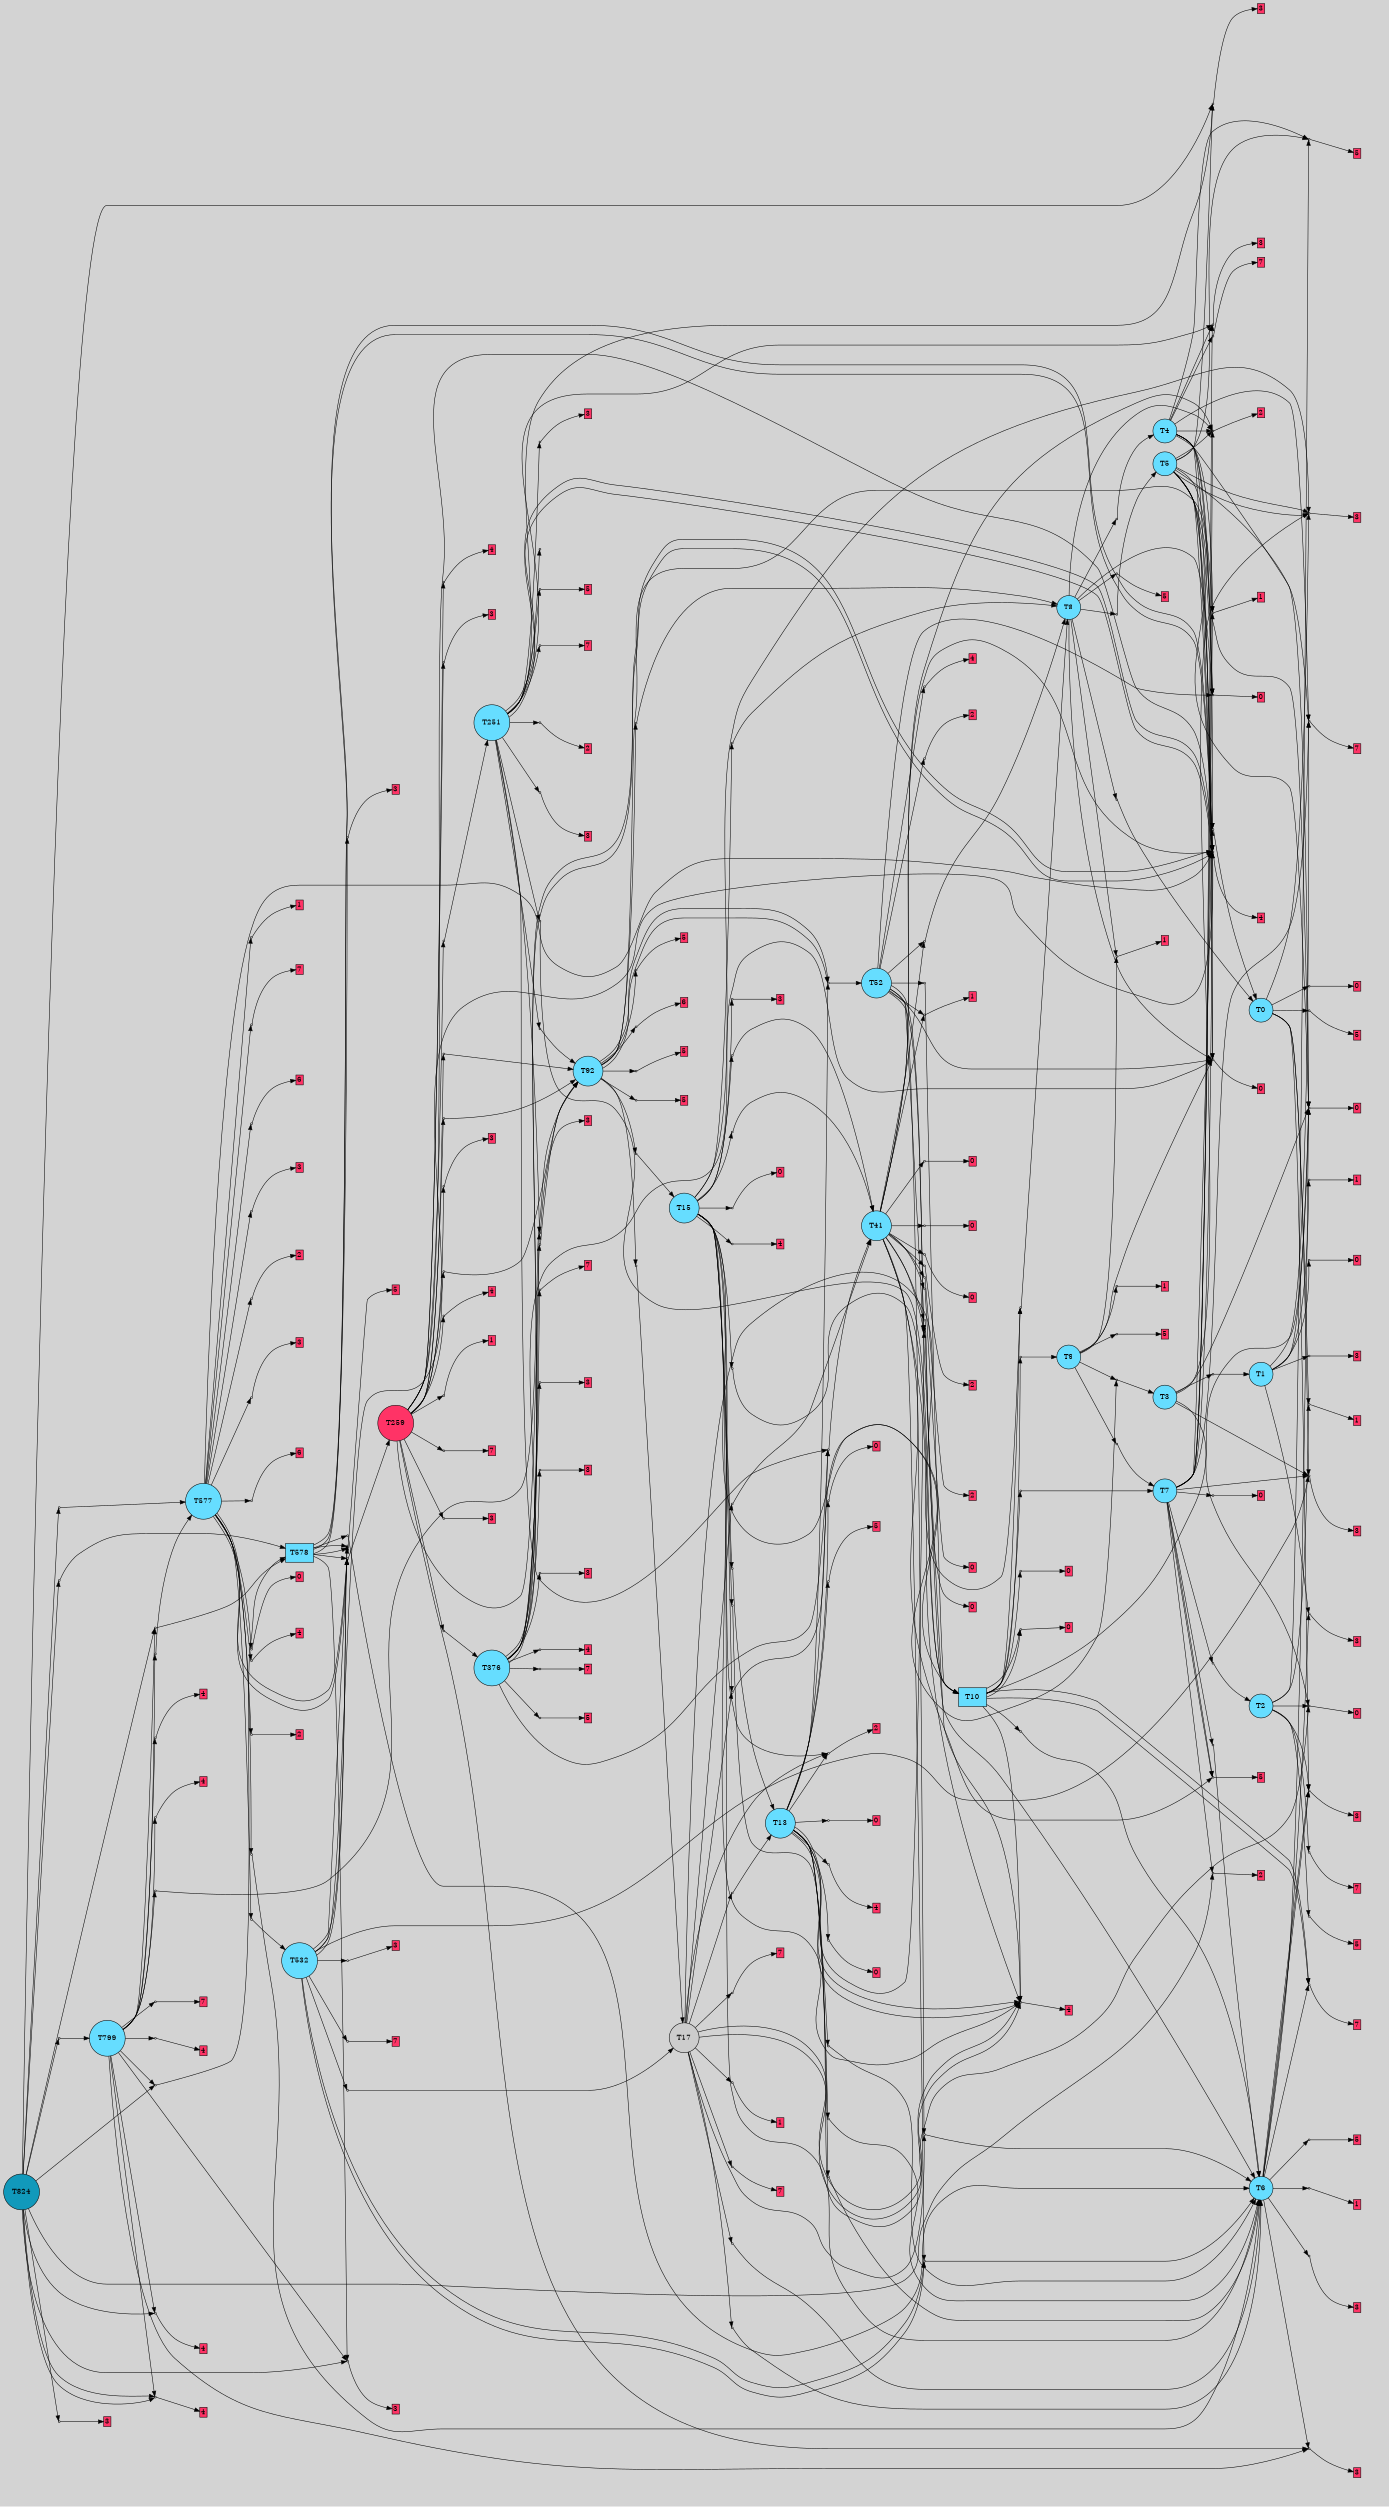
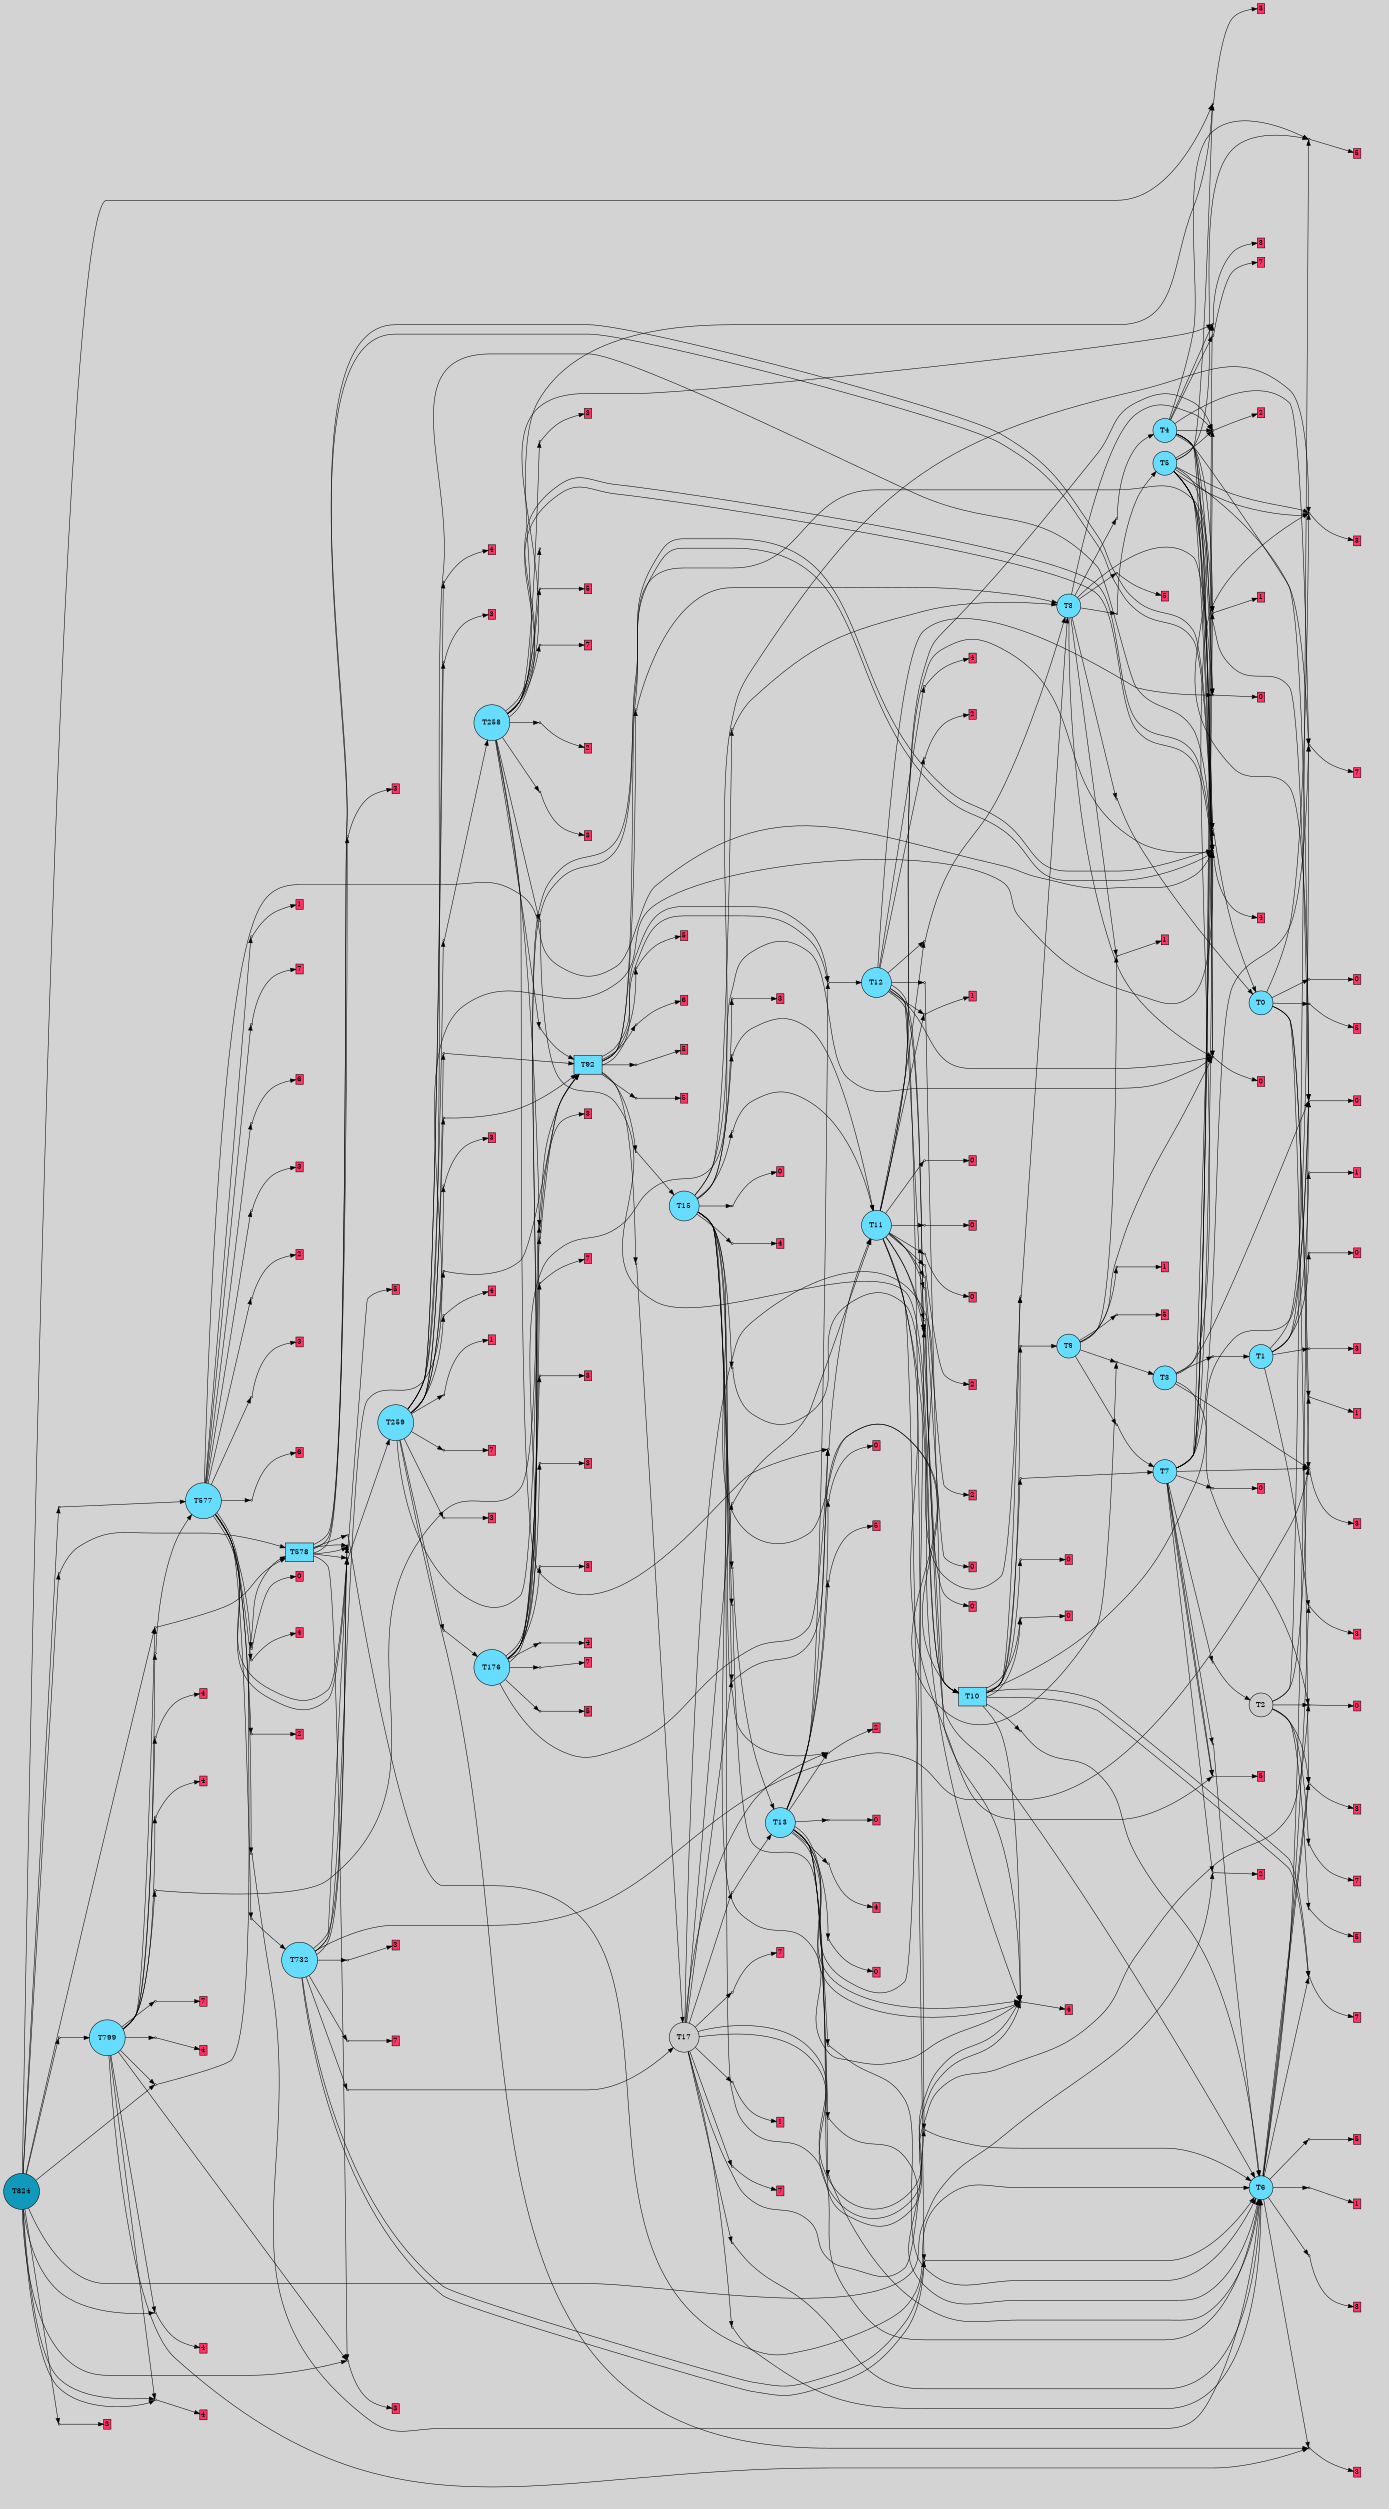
node "T251": label "T251" -> "T258"
node "T52": label "T52" -> "T12"
node "T92": shape circle -> box
node "T41": label "T41" -> "T11"
node "T259": fillcolor #ff3366 -> #66ddff
node "T376": label "T376" -> "T176"
node "T2": fillcolor #66ddff -> #cccccc
node "T532": label "T532" -> "T732"
